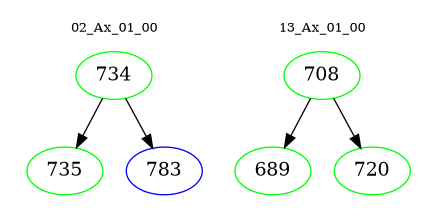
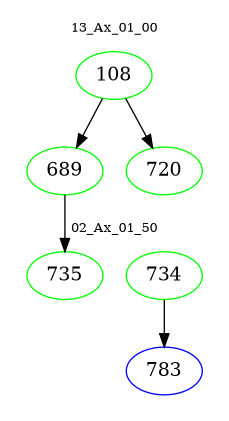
cluster "02_Ax_01_00": label "02_Ax_01_00" -> "02_Ax_01_50"
node "708": label "708" -> "108"
edge "734" -> "735": now "689" -> "735"
